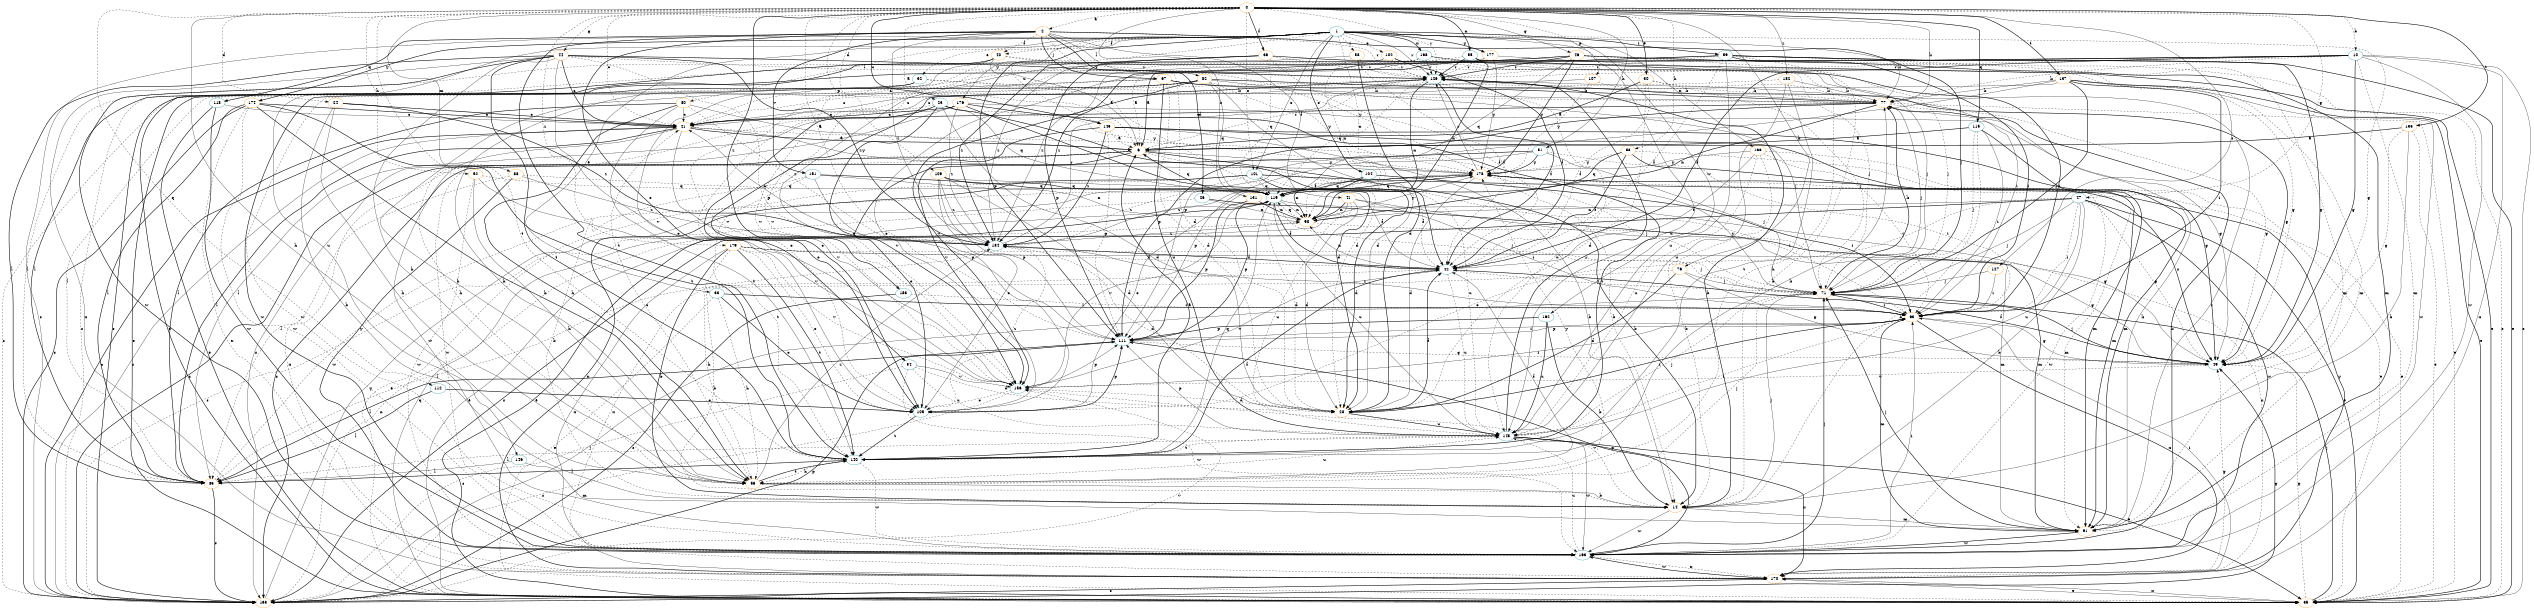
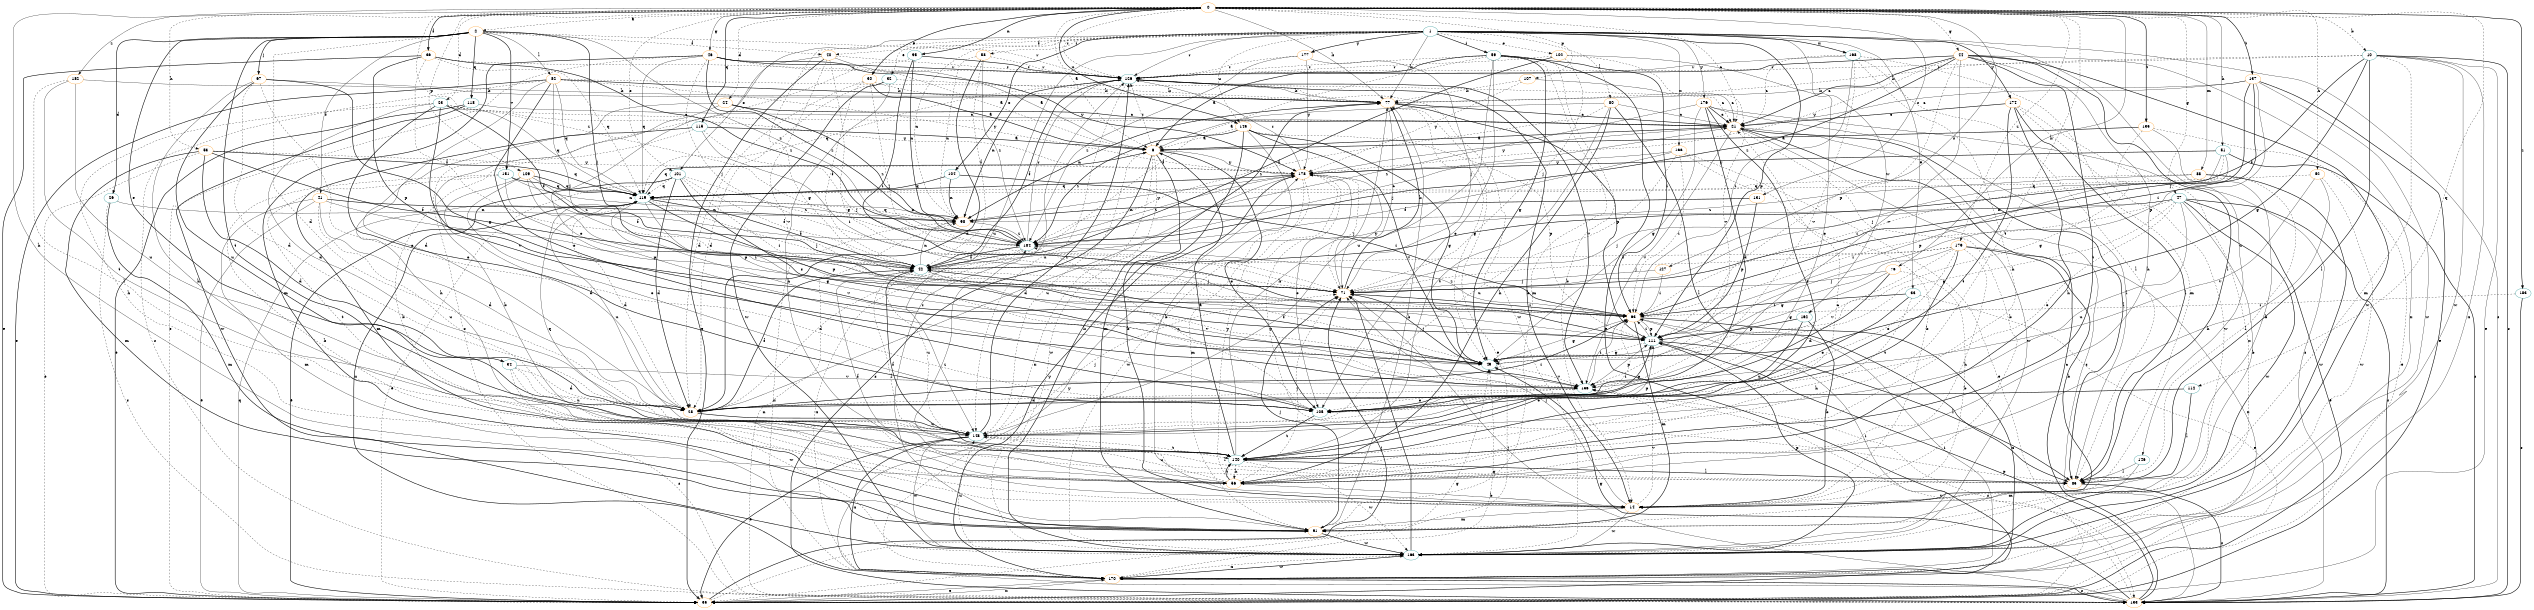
edge "53" -> "28": added, label "d"
edge "174" -> "133": removed, label "s"
